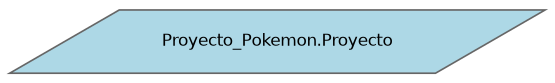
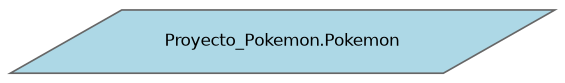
node "Proyecto_Pokemon.Proyecto": label "Proyecto_Pokemon.Proyecto" -> "Proyecto_Pokemon.Pokemon"
